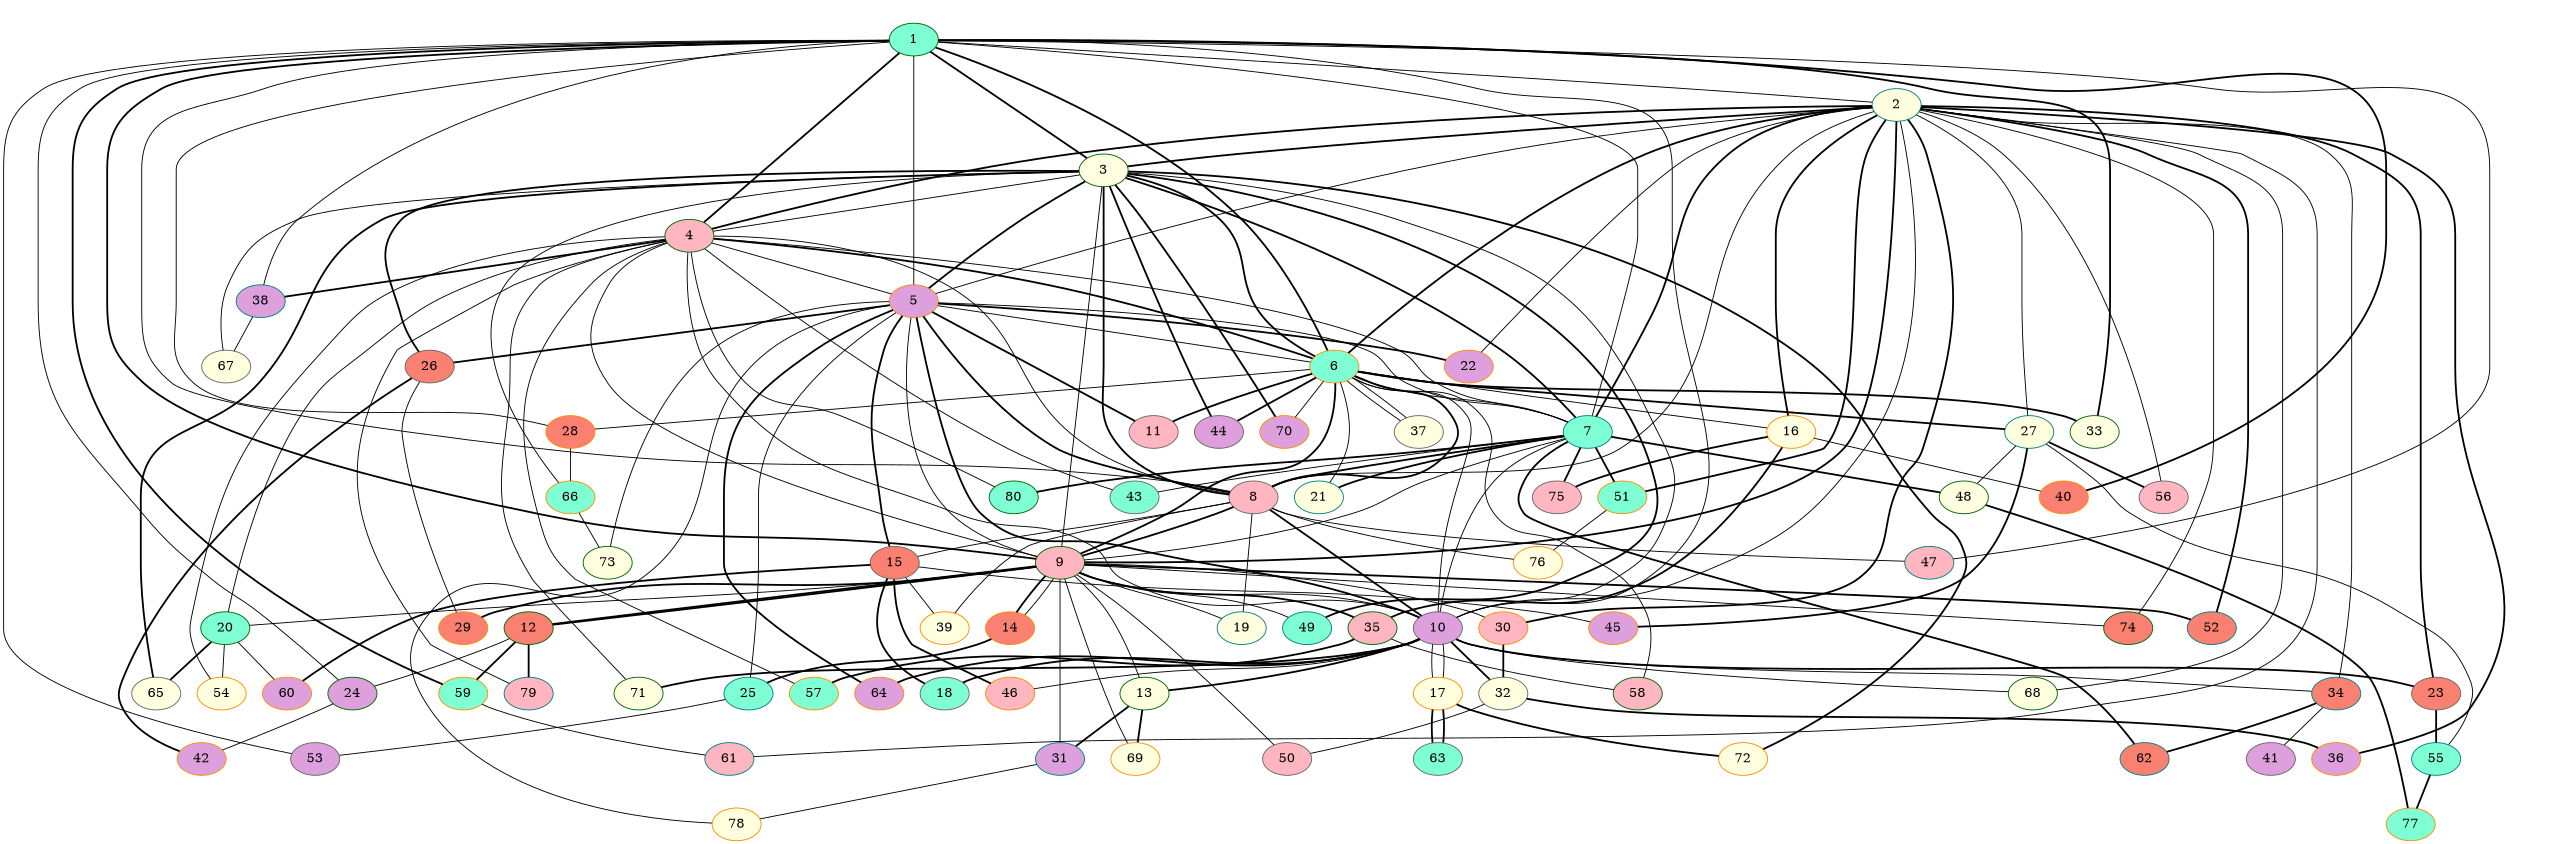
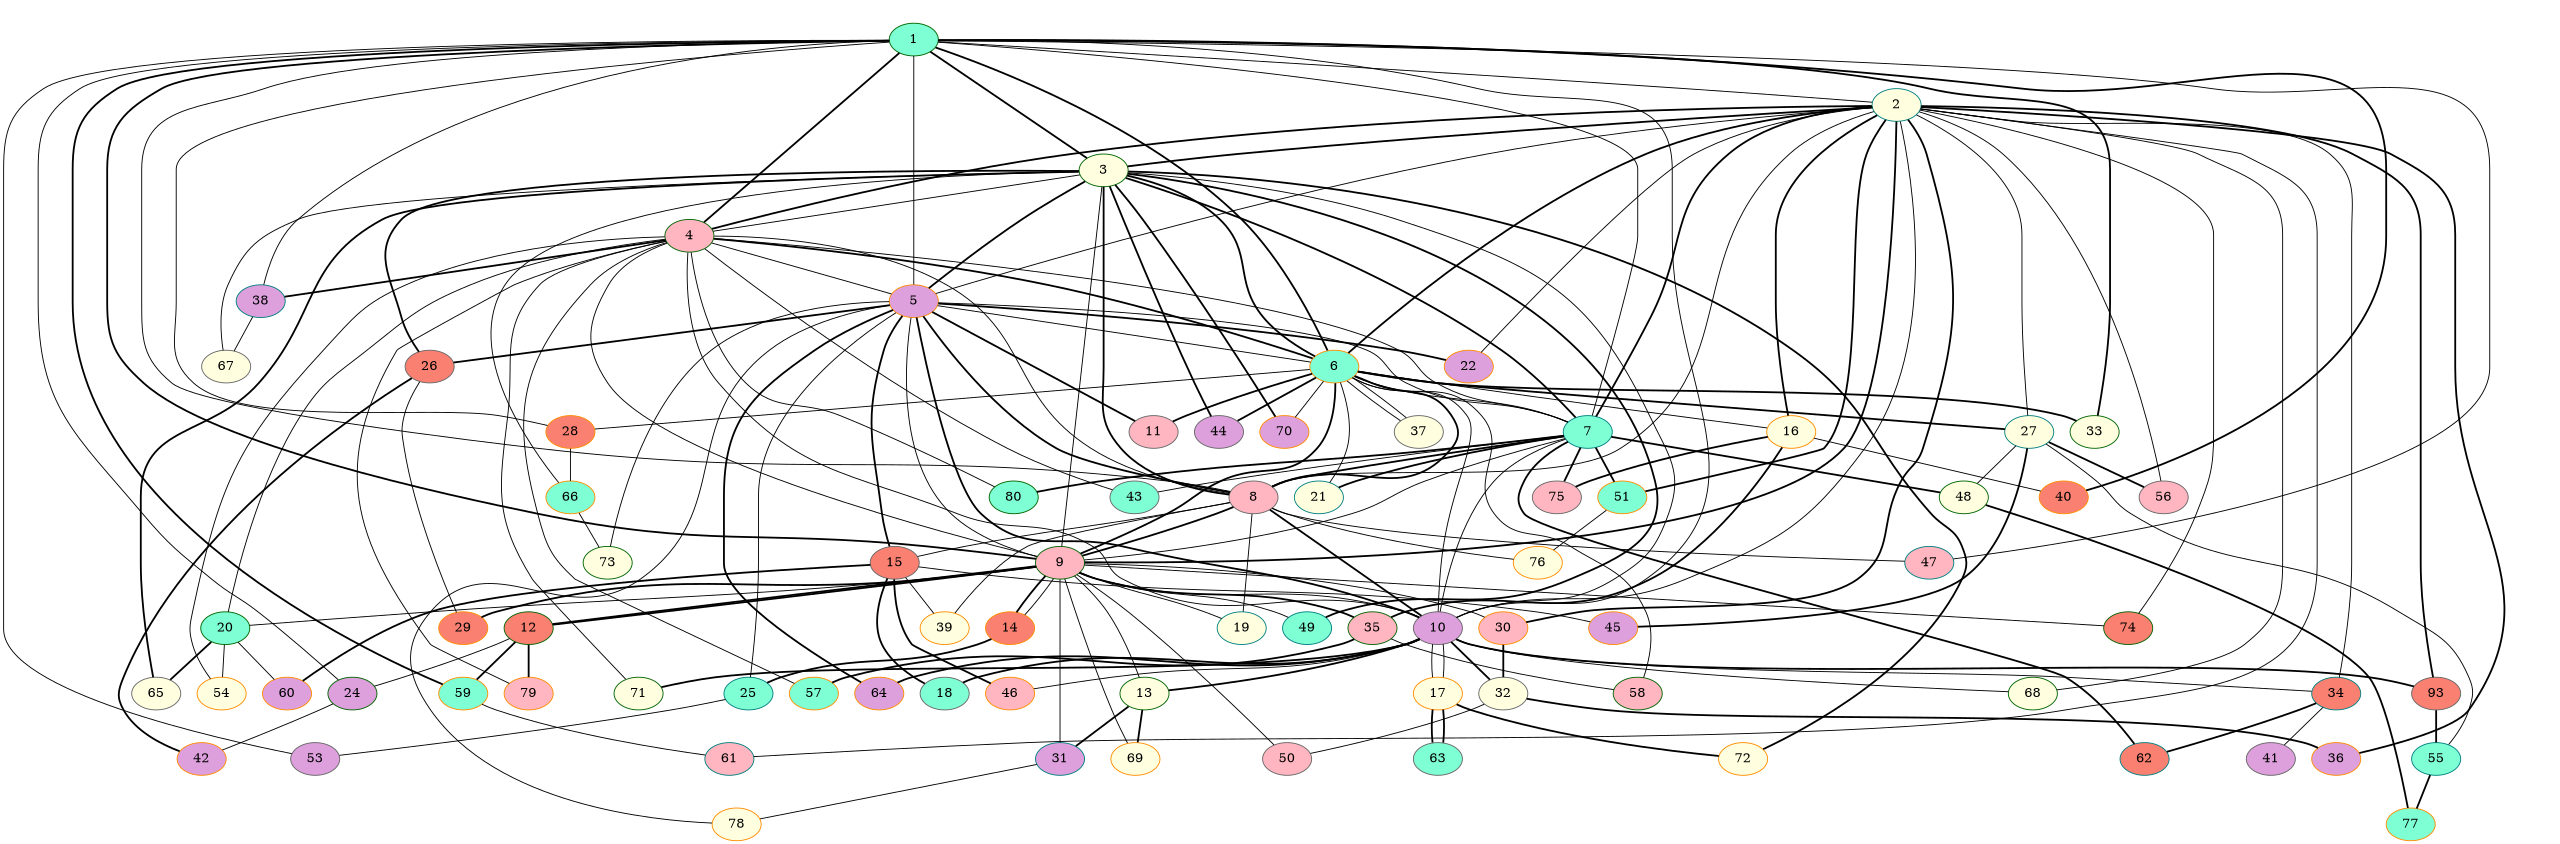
node "52": removed
node "79": color teal -> darkorange
node "23": label "23" -> "93"
